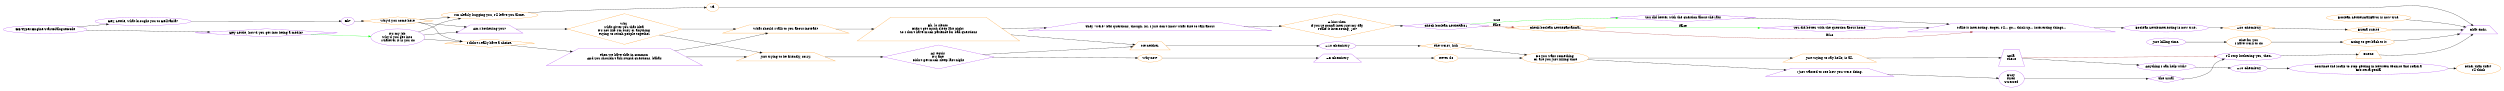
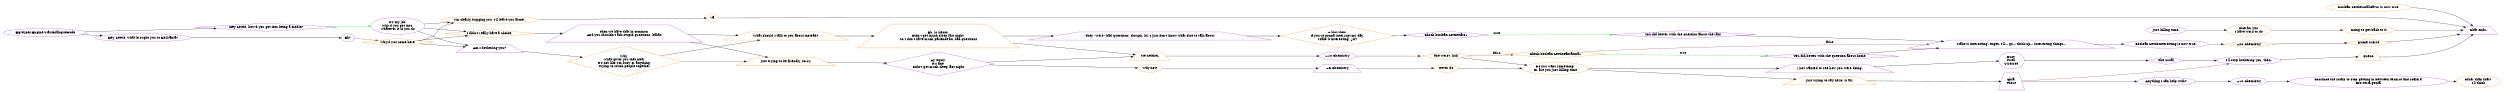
edge "Eh?" -> "Why'd you come here": color black -> brown
edge "Check boolean LettieFantasma1" -> "You did better with the question about home": label "false" -> "true"
edge "Check boolean LettieRats1" -> "Check boolean LettieFantasma1": now "The worst, huh" -> "Check boolean LettieFantasma1"
